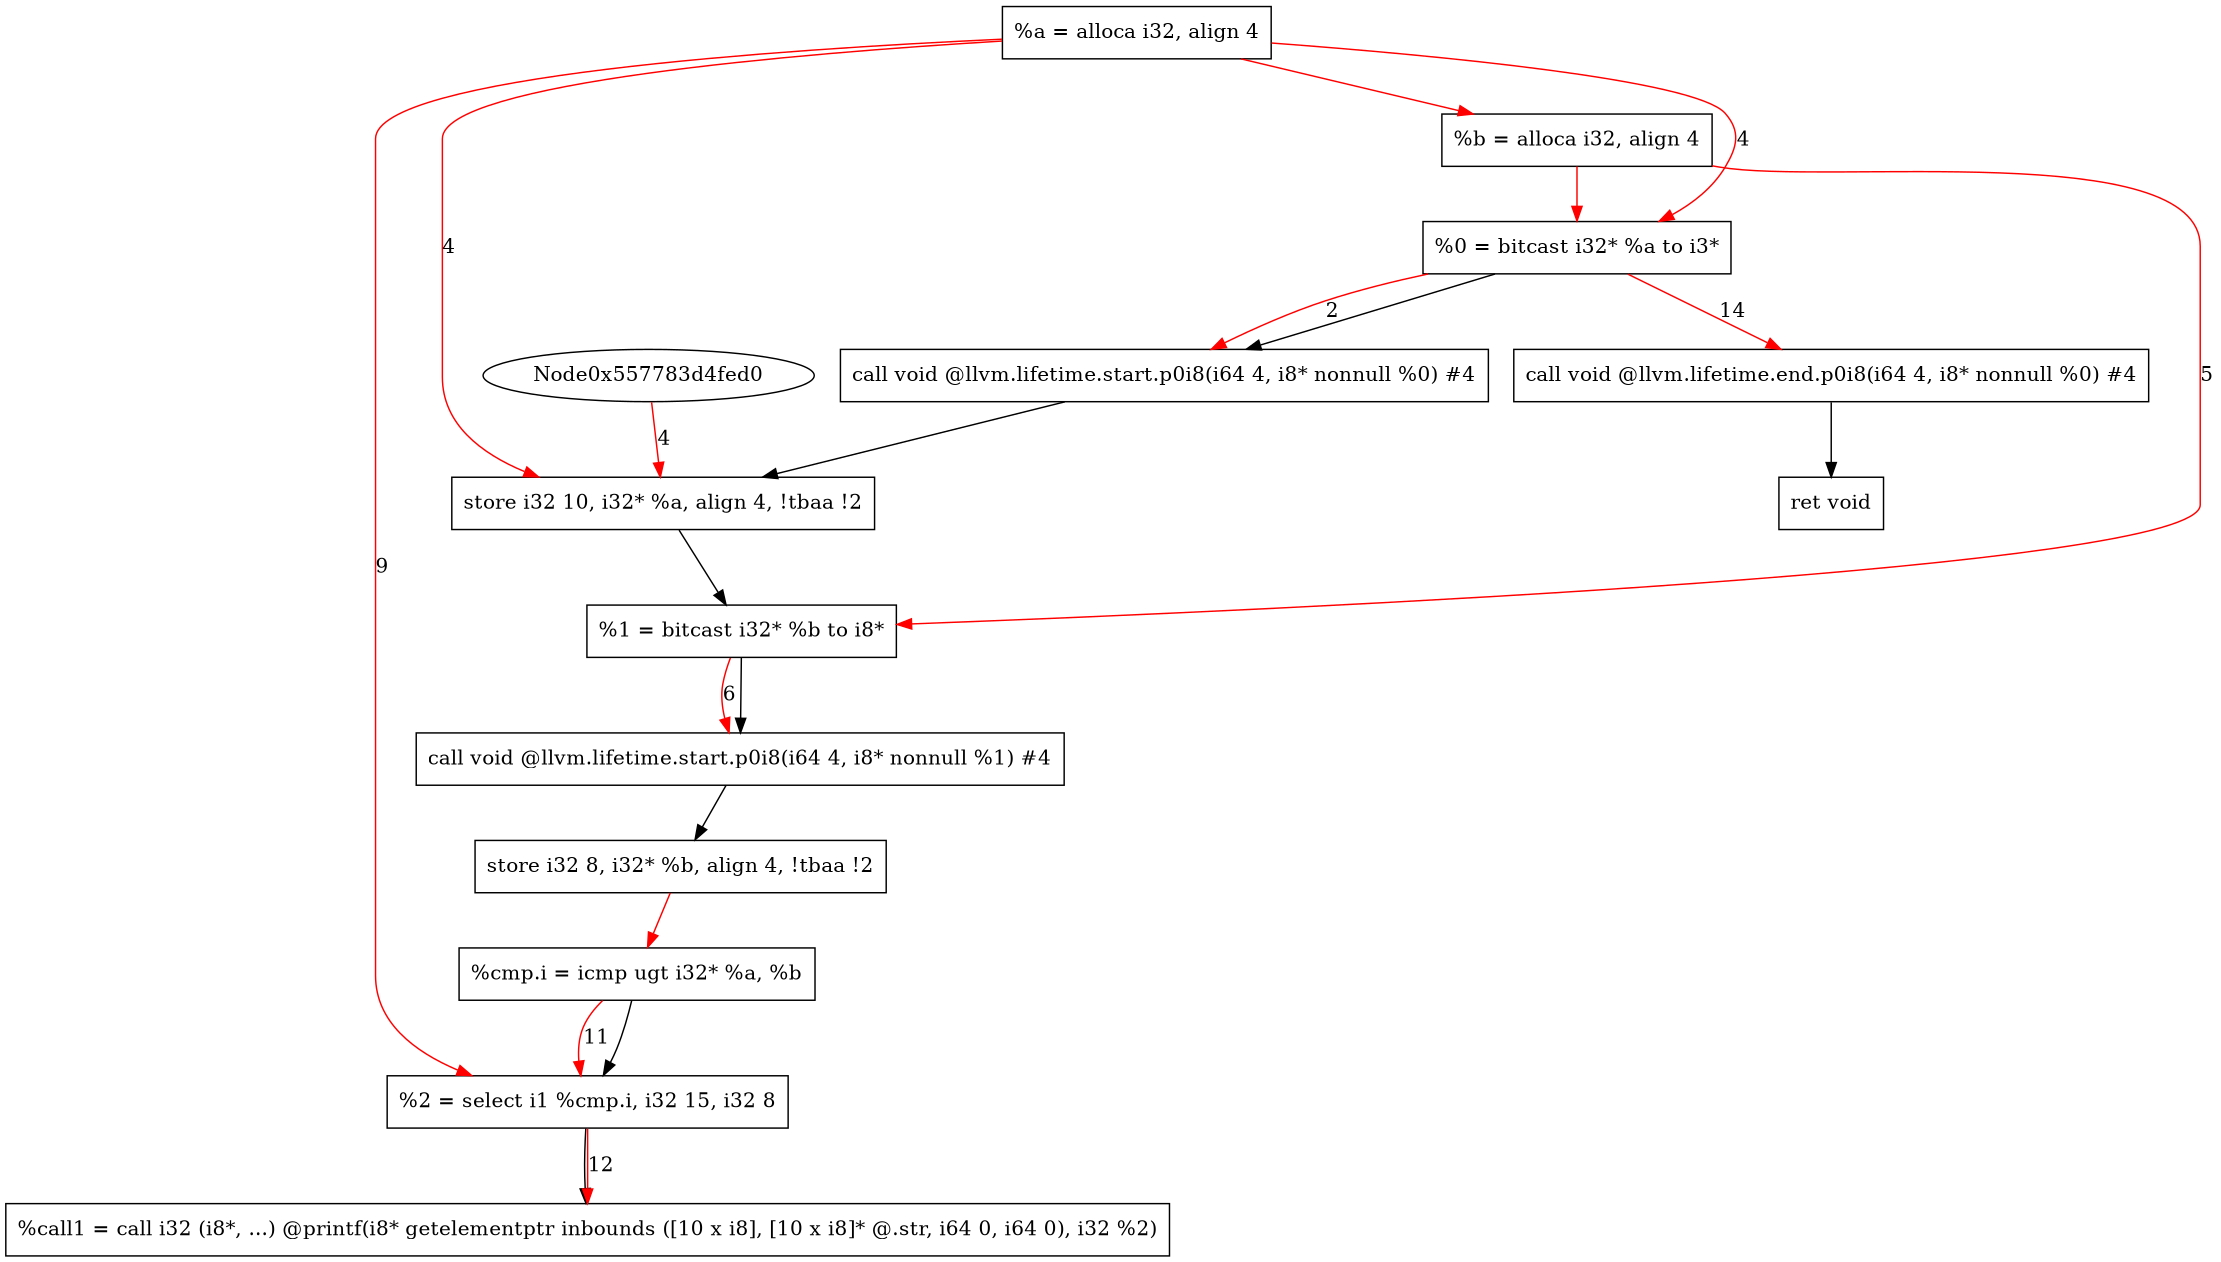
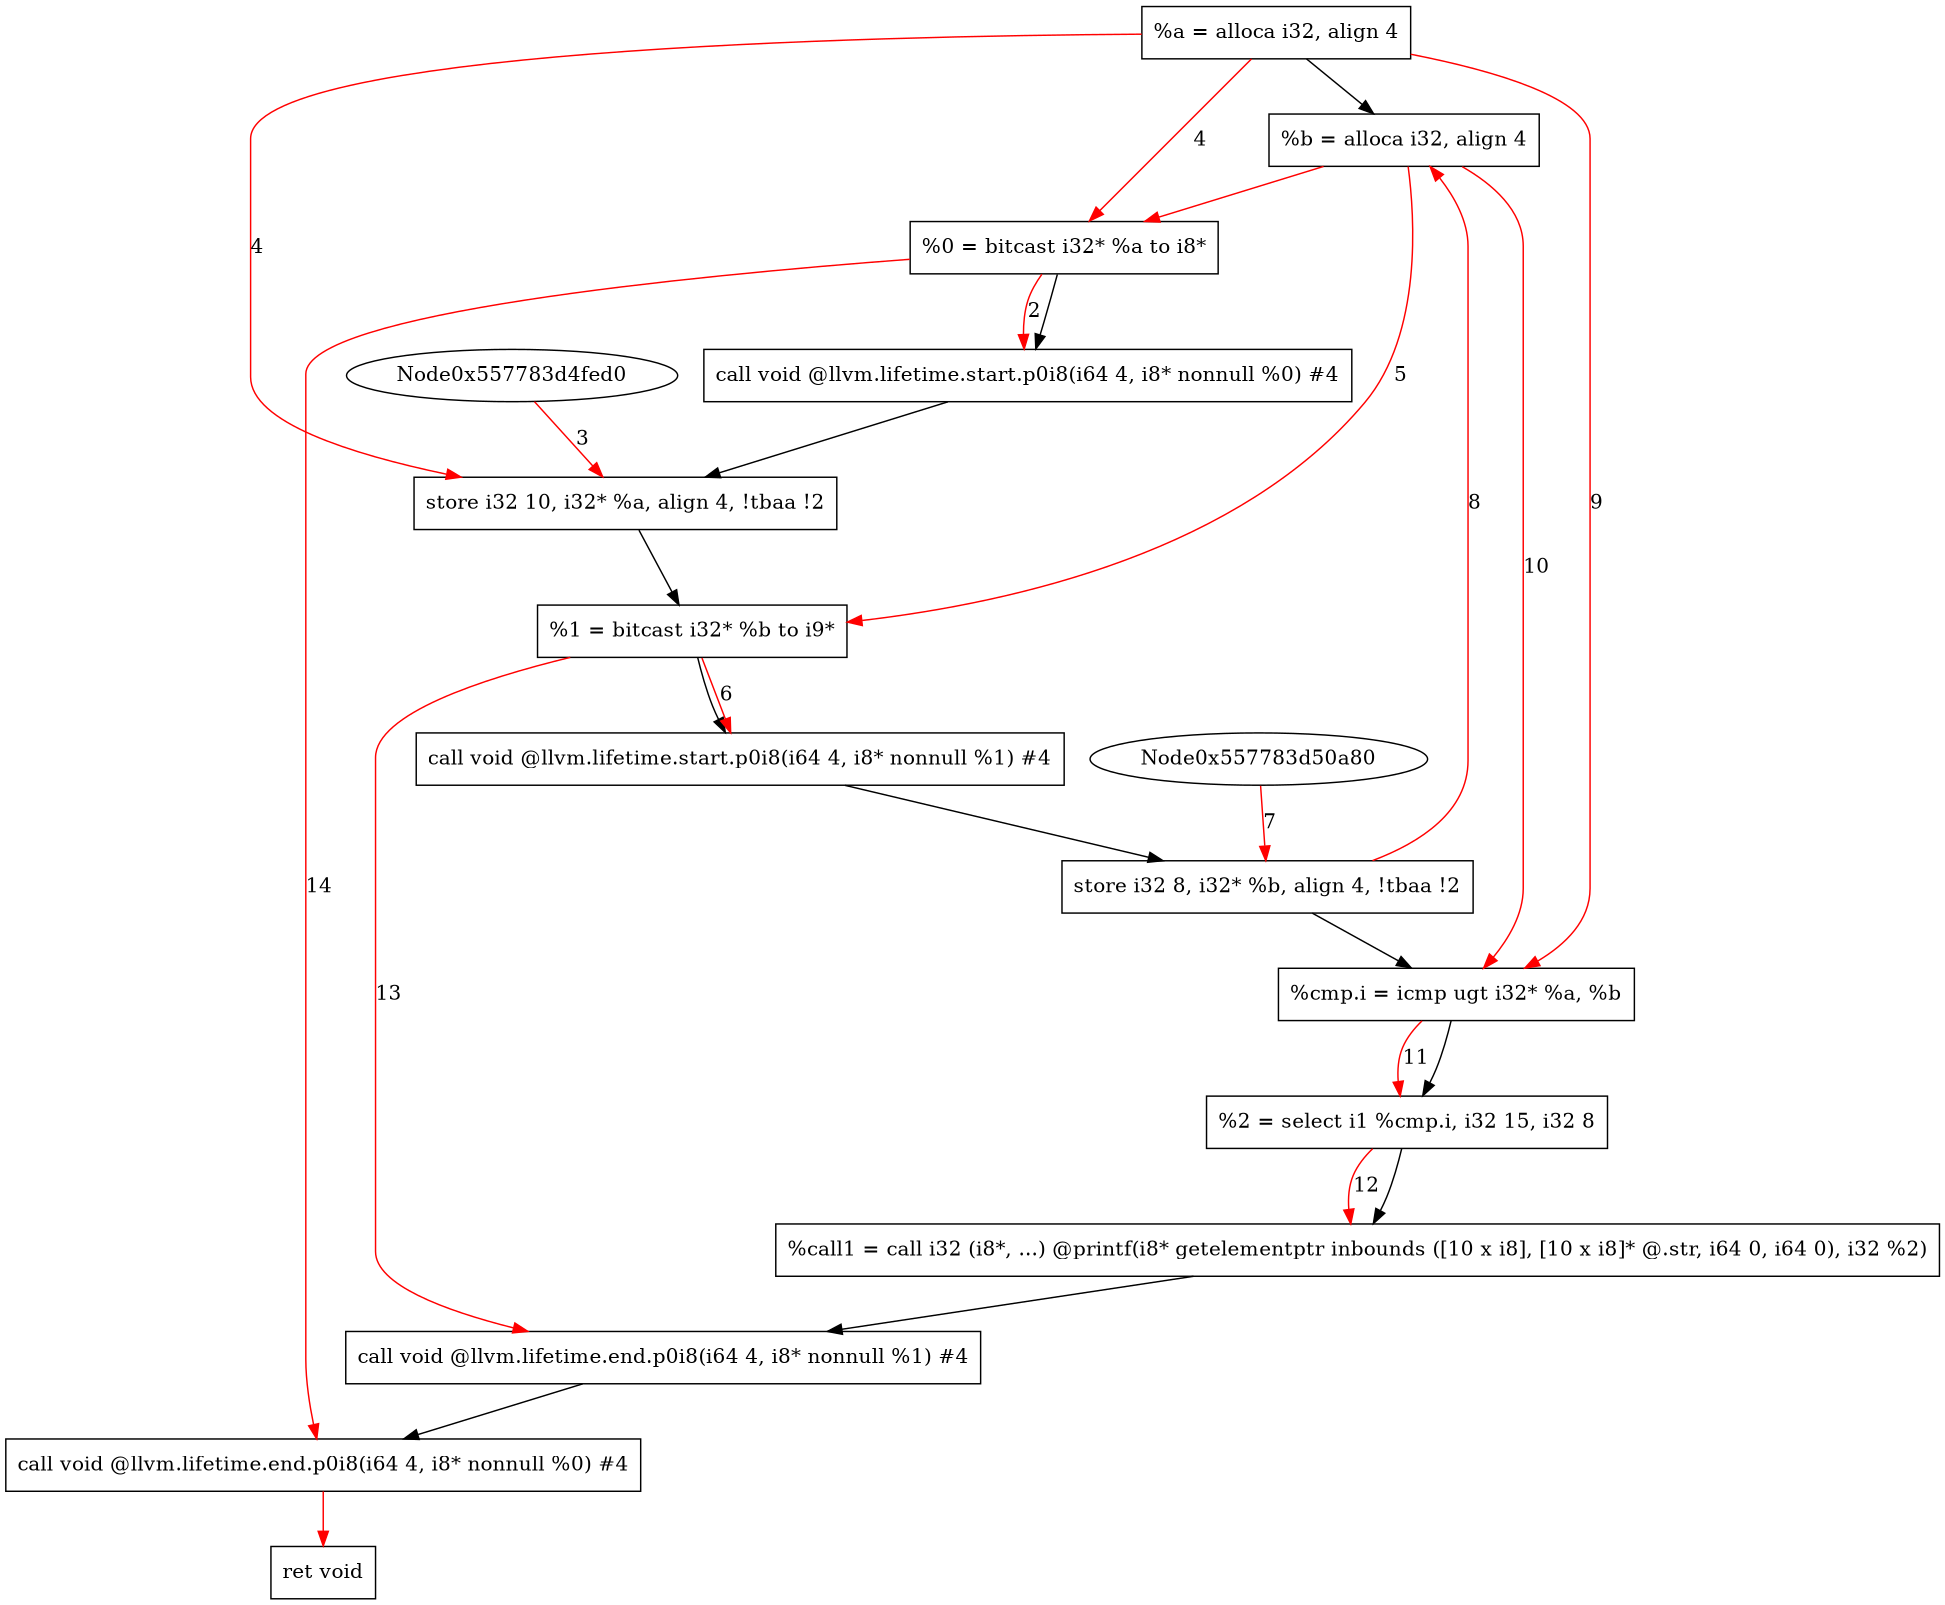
edge "%a = alloca i32, align 4" -> "%b = alloca i32, align 4": color red -> black
node "%0 = bitcast i32* %a to i3*": label "%0 = bitcast i32* %a to i3*" -> "%0 = bitcast i32* %a to i8*"
edge "%a = alloca i32, align 4" -> "%2 = select i1 %cmp.i, i32 15, i32 8": now "%a = alloca i32, align 4" -> "%cmp.i = icmp ugt i32* %a, %b"
edge "call void @llvm.lifetime.end.p0i8(i64 4, i8* nonnull %0) #4" -> "ret void": color black -> red
edge "Node0x557783d4fed0" -> "store i32 10, i32* %a, align 4, !tbaa !2": label "4" -> "3"
edge "store i32 8, i32* %b, align 4, !tbaa !2" -> "%b = alloca i32, align 4": added, label "8"
edge "%b = alloca i32, align 4" -> "%cmp.i = icmp ugt i32* %a, %b": added, label "10"
node "%1 = bitcast i32* %b to i8*": label "%1 = bitcast i32* %b to i8*" -> "%1 = bitcast i32* %b to i9*"
node "Node0x557783d50a80": added
edge "store i32 8, i32* %b, align 4, !tbaa !2" -> "%cmp.i = icmp ugt i32* %a, %b": color red -> black
node "call void @llvm.lifetime.end.p0i8(i64 4, i8* nonnull %1) #4": added
